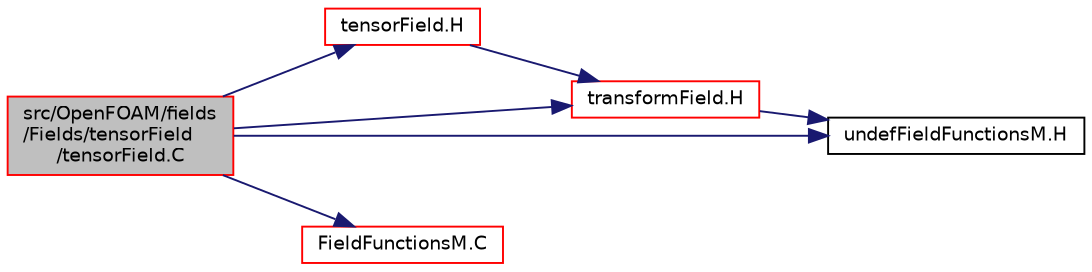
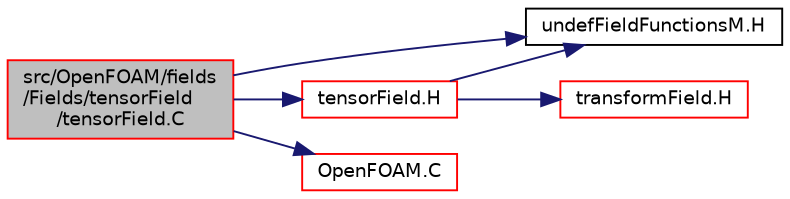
edge "transformField.H" -> "undefFieldFunctionsM.H": now "tensorField.H" -> "undefFieldFunctionsM.H"
edge "src/OpenFOAM/fields /Fields/tensorField /tensorField.C" -> "transformField.H": removed
node "FieldFunctionsM.C": label "FieldFunctionsM.C" -> "OpenFOAM.C"
